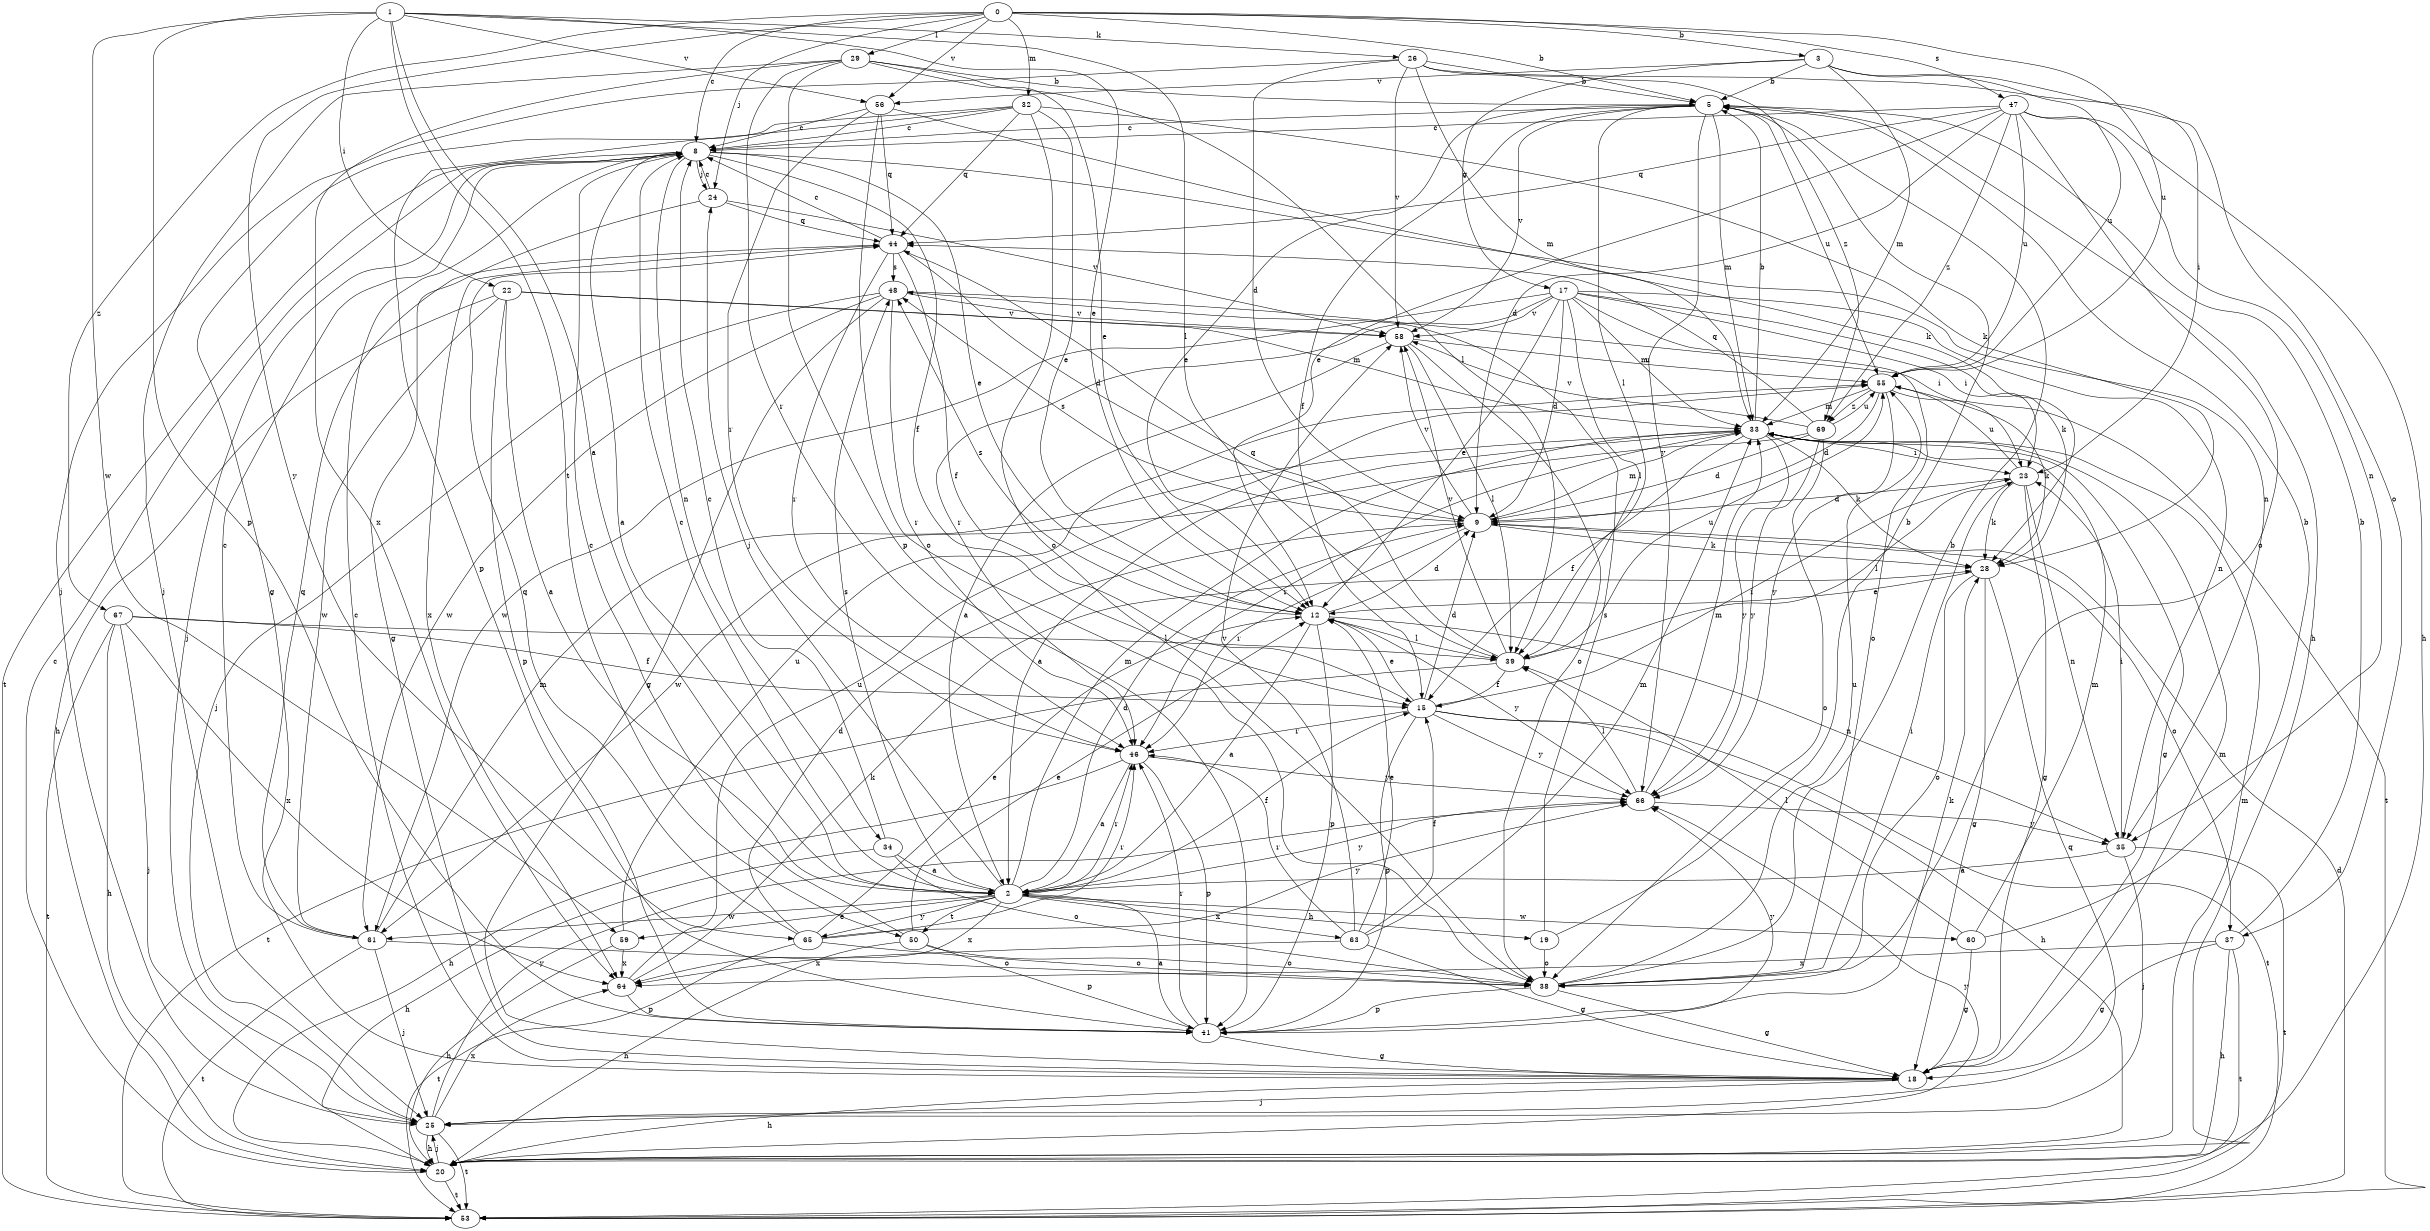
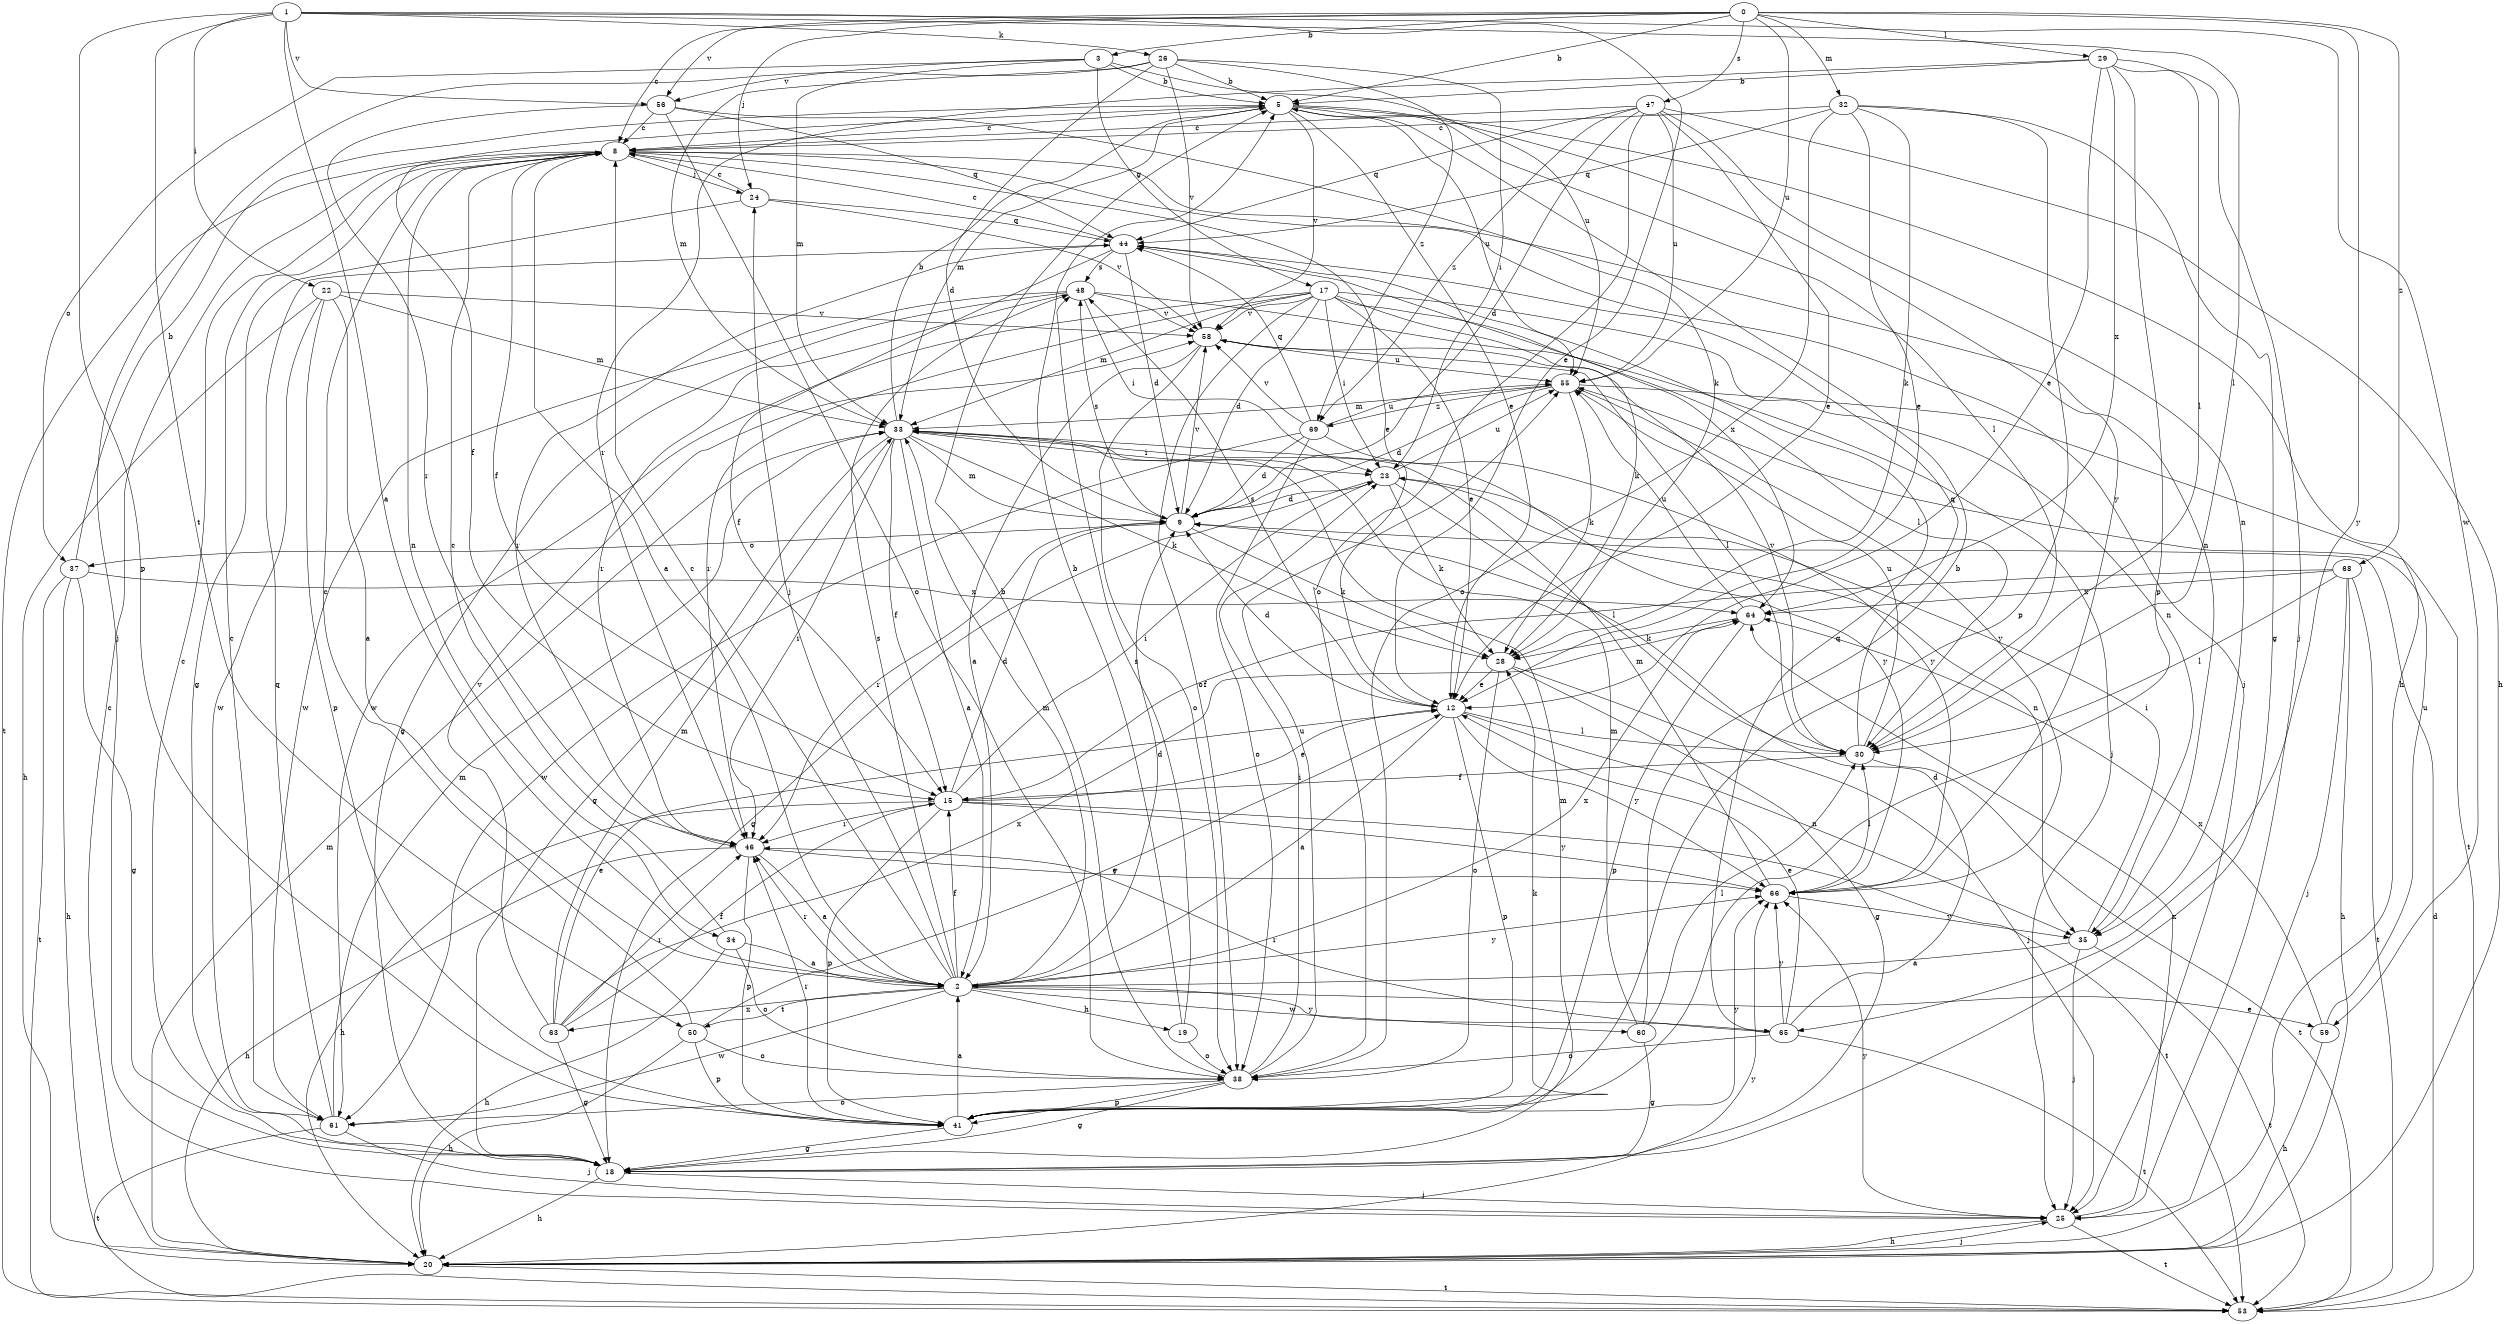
edge "9" -> "33": reversed
node "67": label "67" -> "68"
node "39": label "39" -> "30"
edge "28" -> "25": label "q" -> "j"
edge "61" -> "38": reversed
